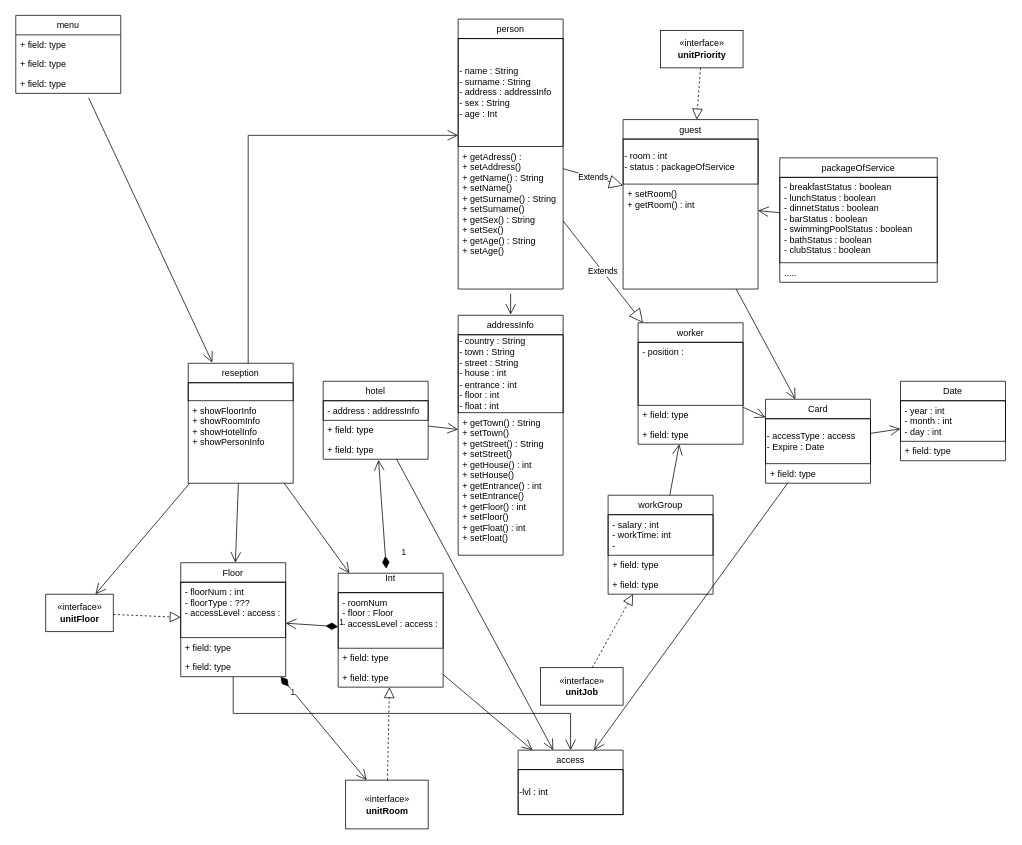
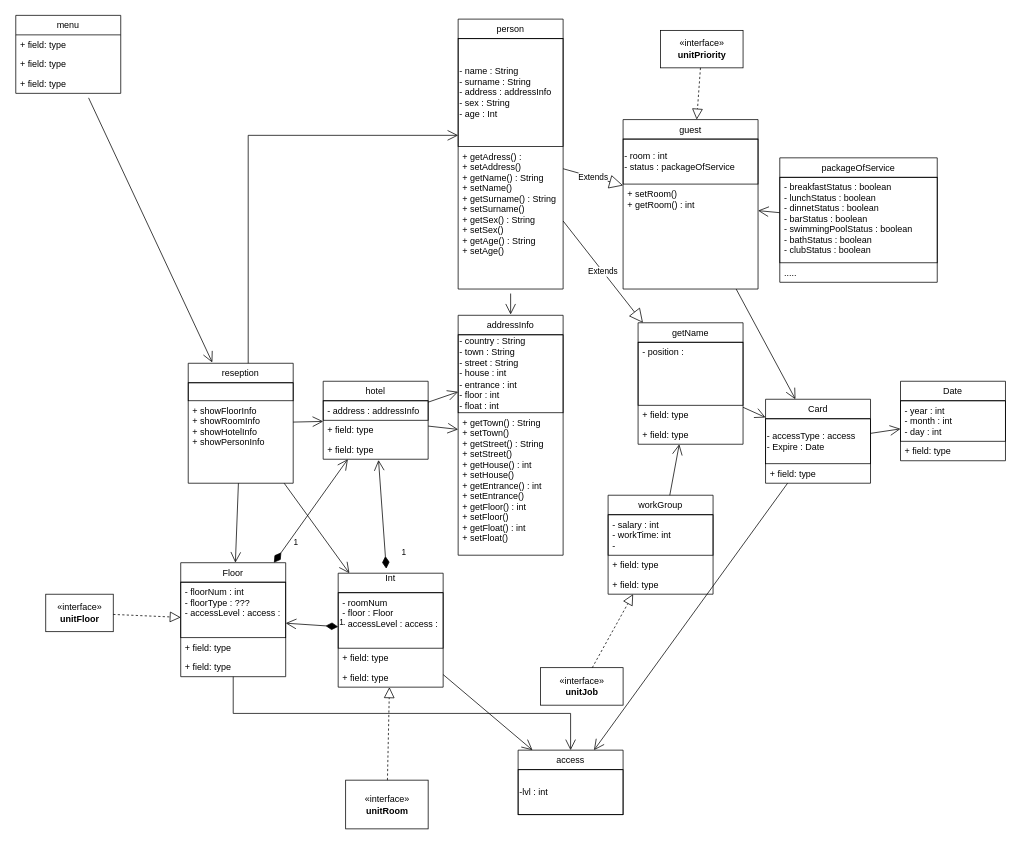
node "worker": label "worker" -> "getName"
edge "reseption" -> "«interface» unitFloor": now "reseption" -> "hotel"
edge "hotel" -> "access": now "hotel" -> "- country : String - town : String - street : String - house : int - entrance : int - floor : int - float : int"
edge "Floor" -- "«interface» unitRoom": now "Floor" -- "hotel"
